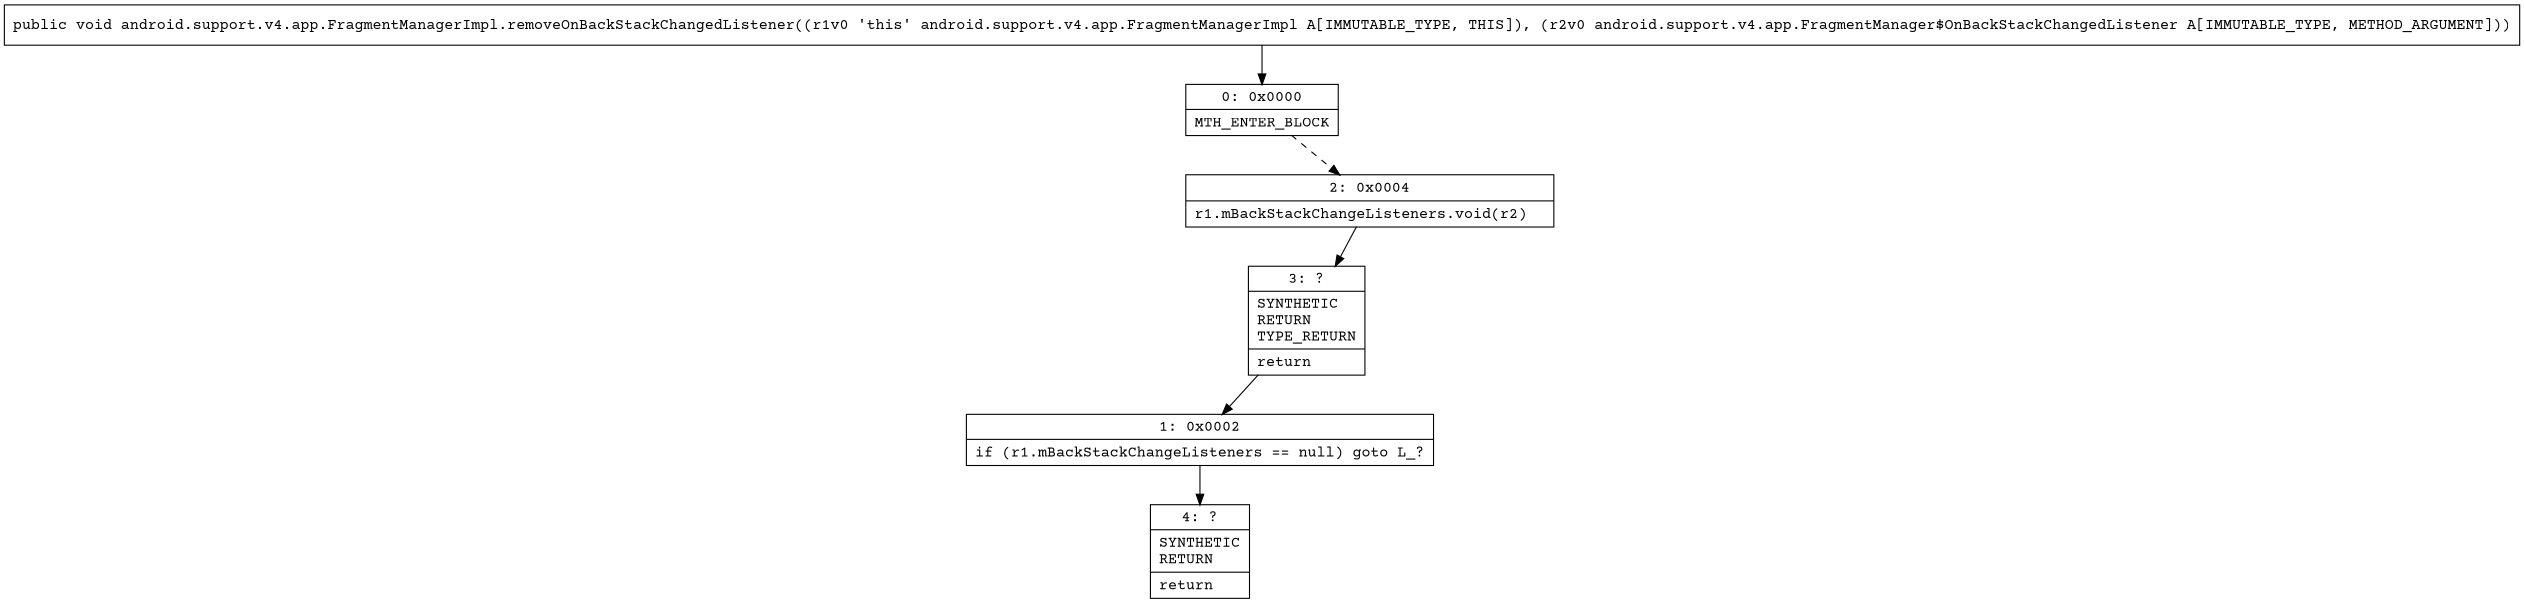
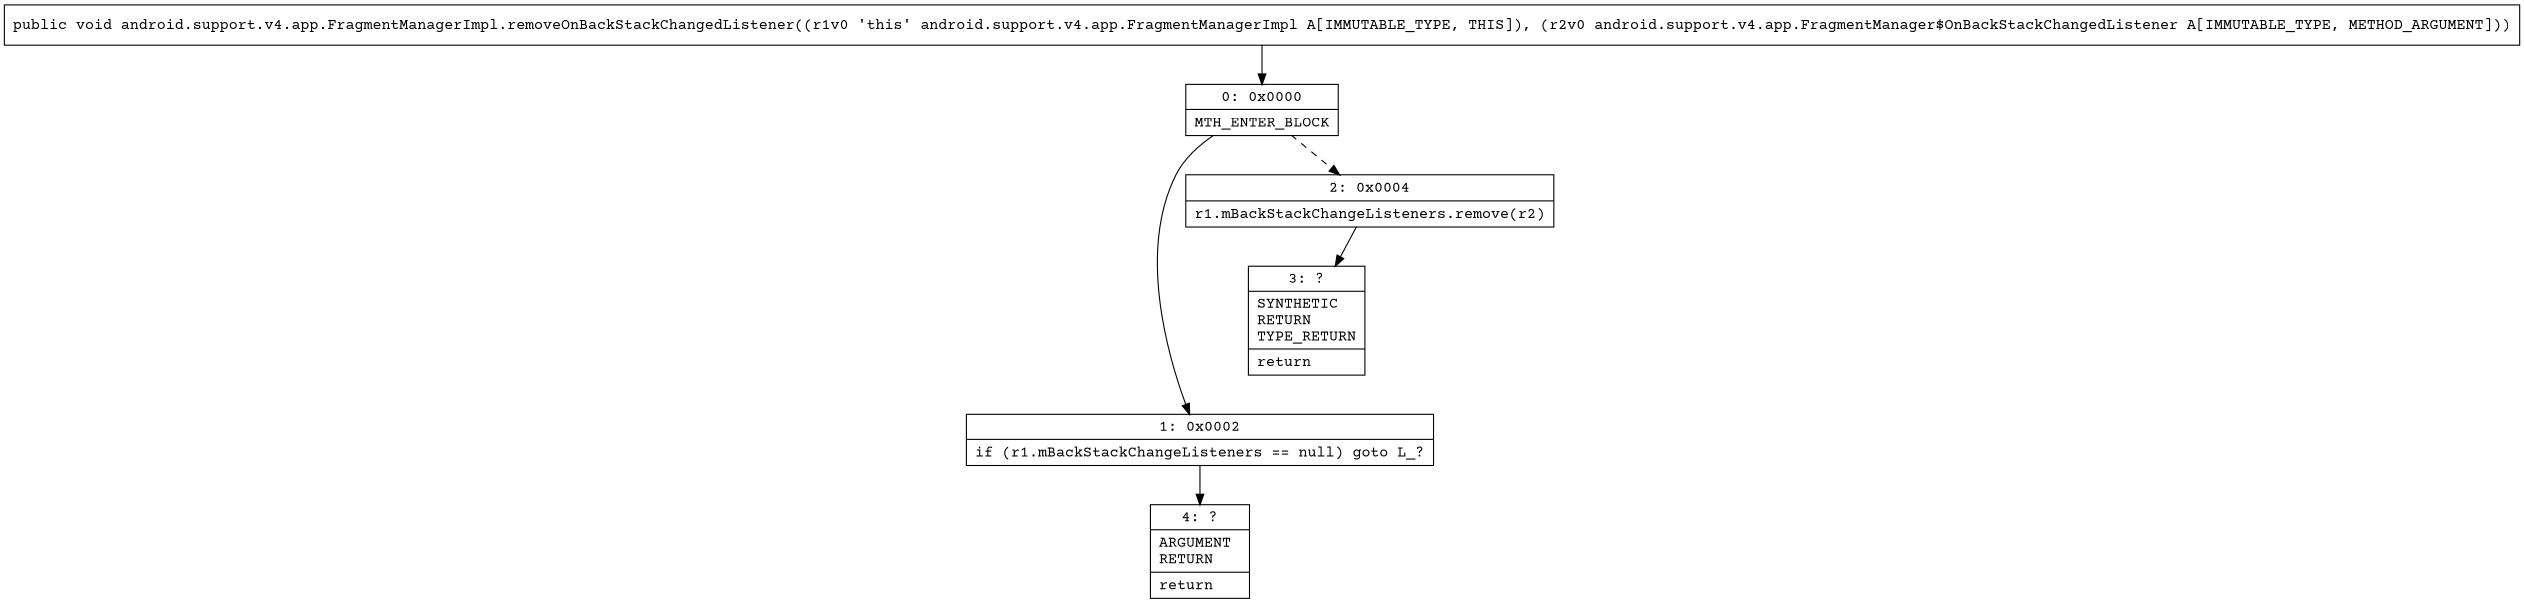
node "2: 0x0004": text "r1.mBackStackChangeListeners.void(r2)" -> "r1.mBackStackChangeListeners.remove(r2)"
edge "3: ?" -> "1: 0x0002": now "0: 0x0000" -> "1: 0x0002"
node "4: ?": text "SYNTHETIC" -> "ARGUMENT"
